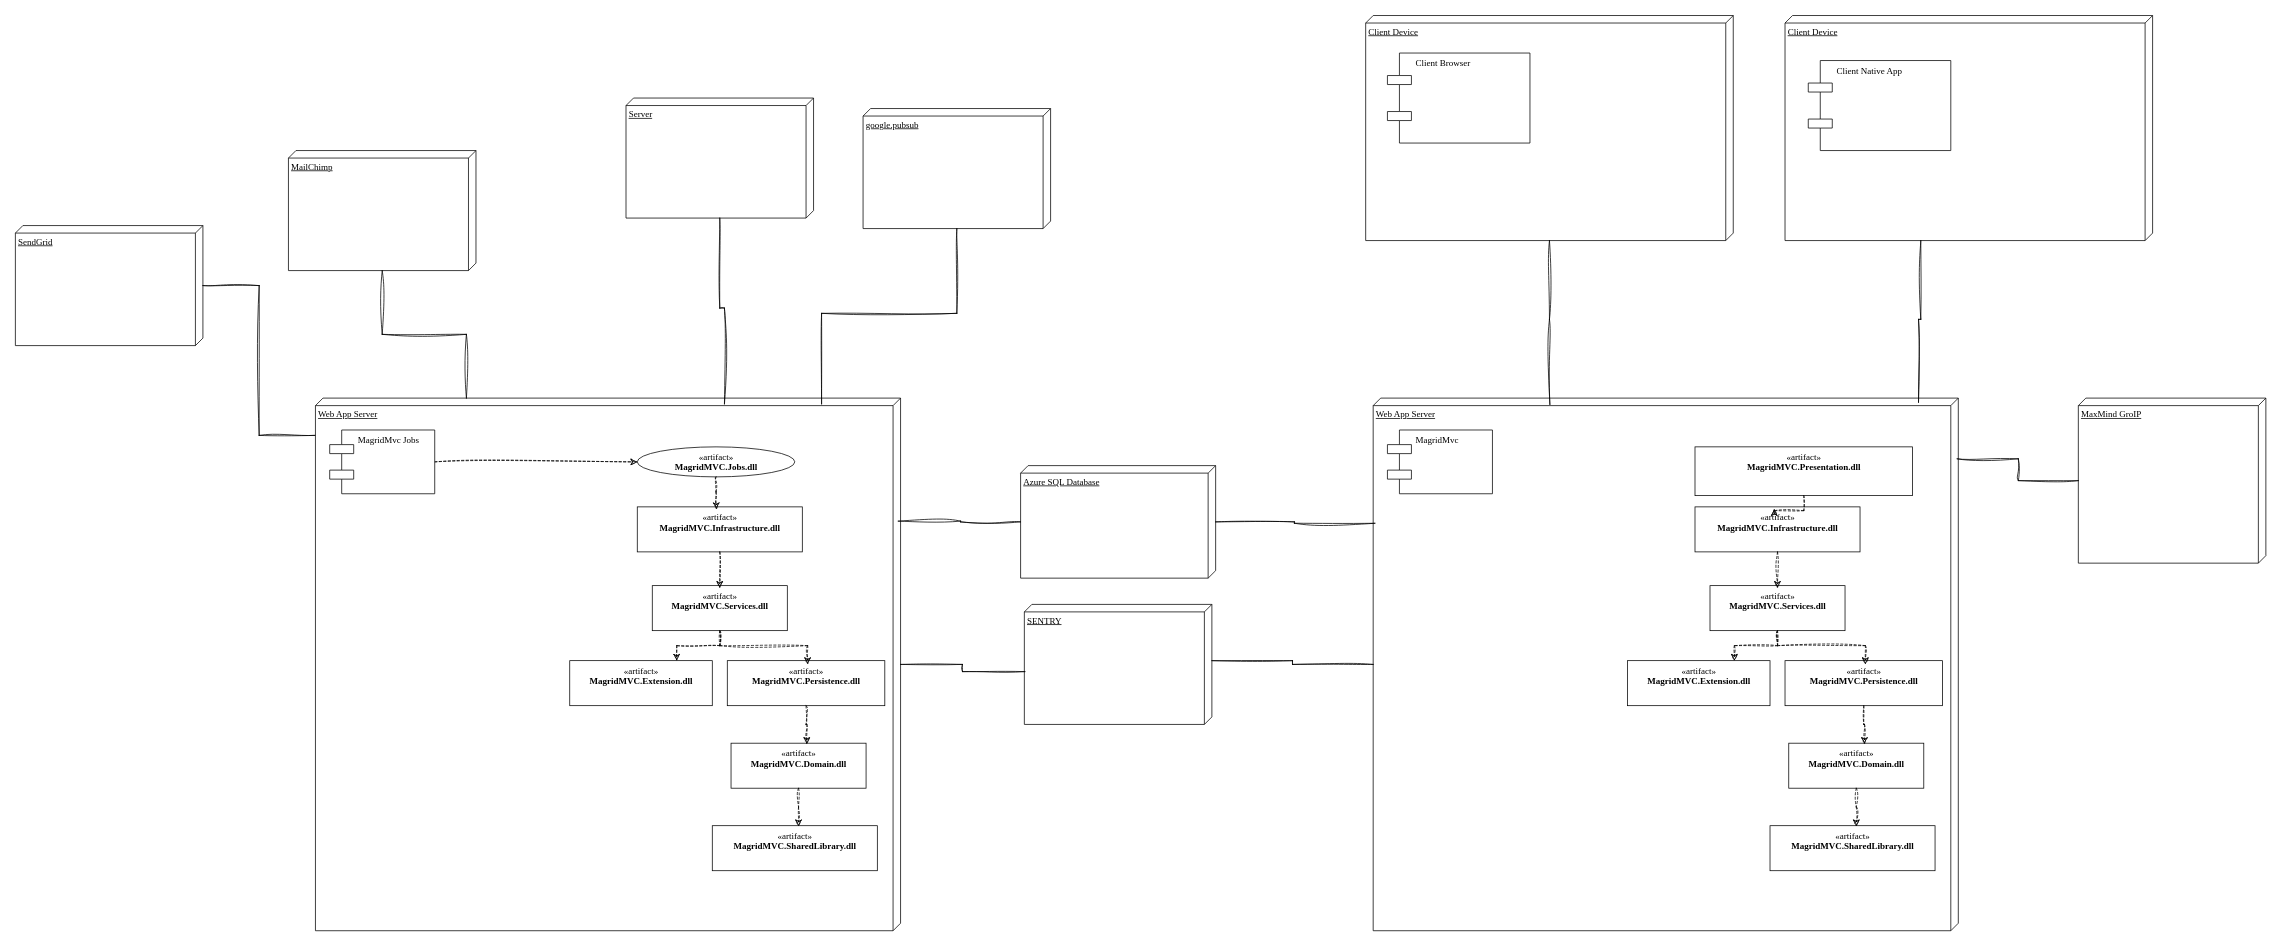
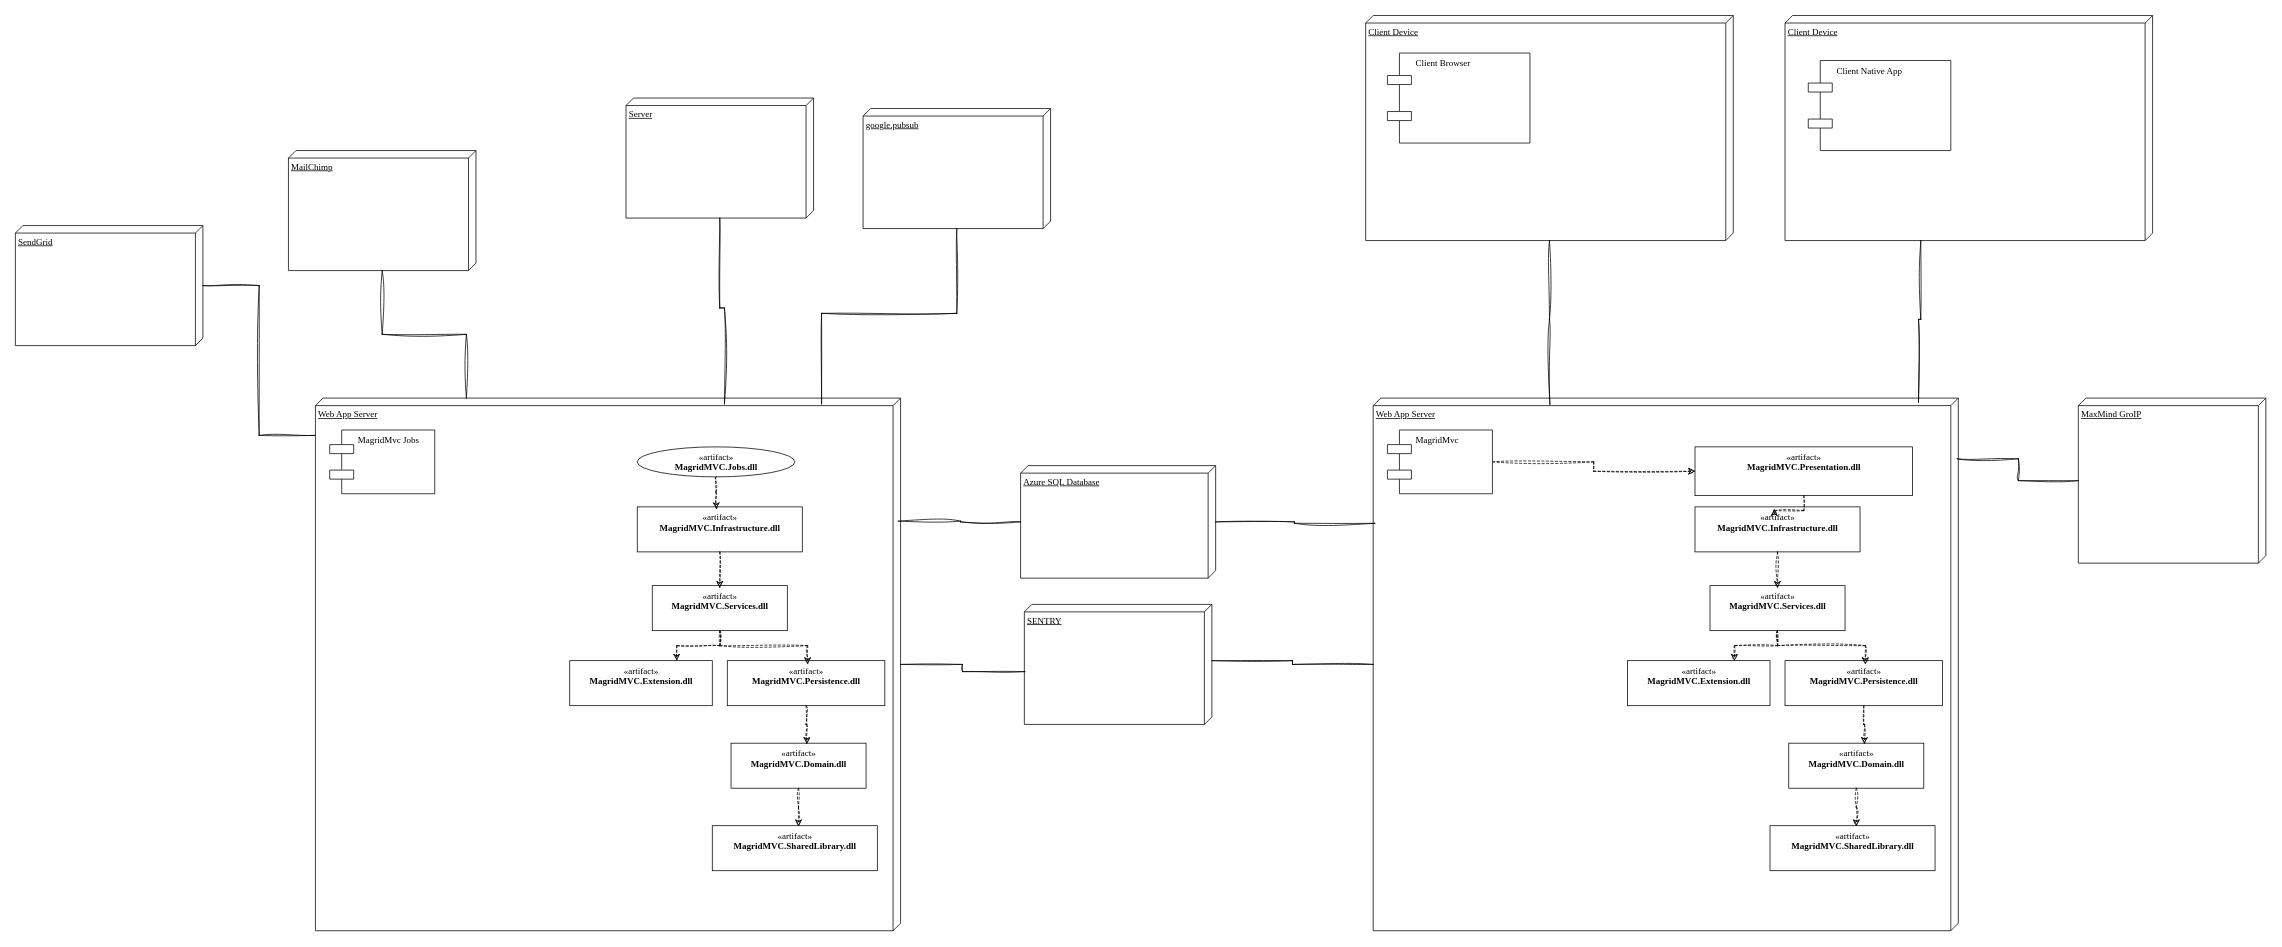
edge "MagridMvc Jobs" -> "«artifact» MagridMVC.Jobs.dll": removed
edge "MagridMvc" -> "«artifact» MagridMVC.Presentation.dll": added
